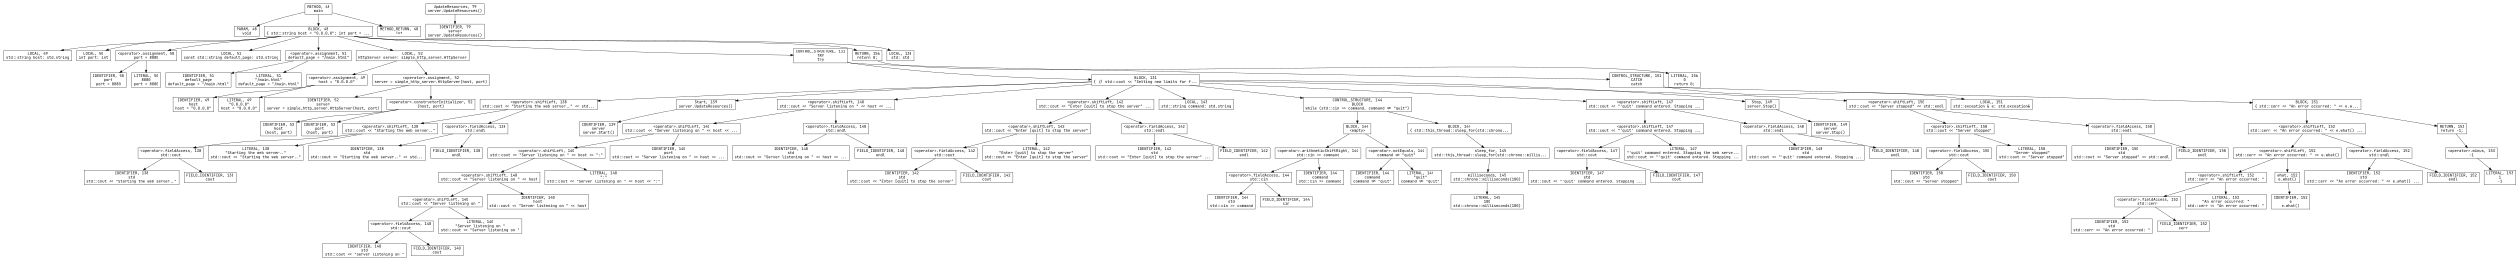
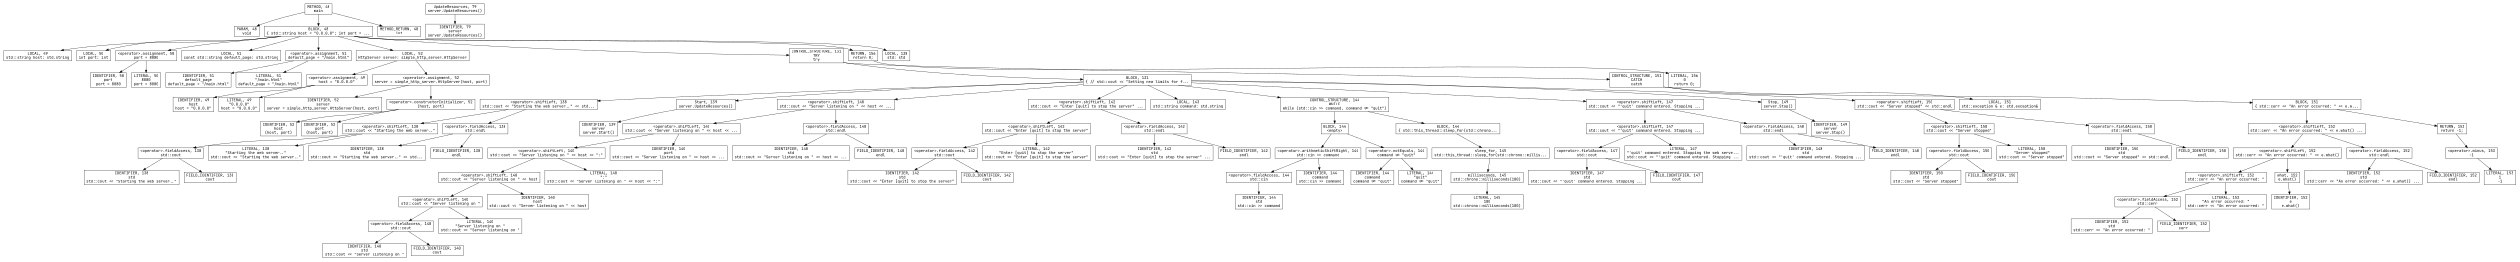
node "CONTROL_STRUCTURE, 144": text "BLOCK" -> "WHILE"
node "FIELD_IDENTIFIER, 144": removed
